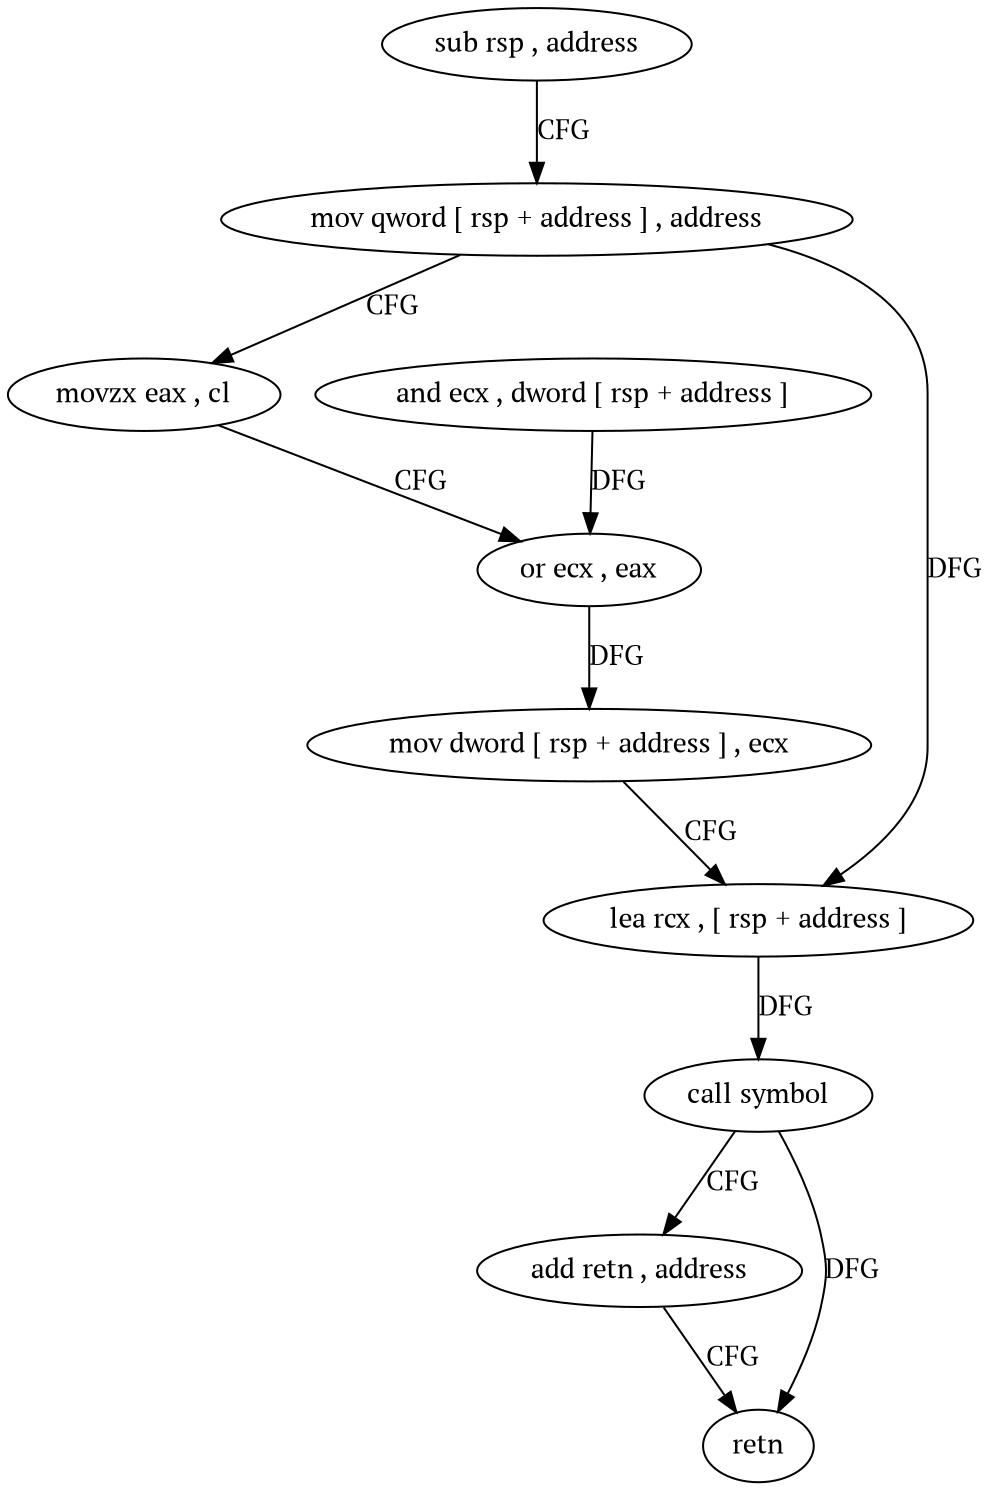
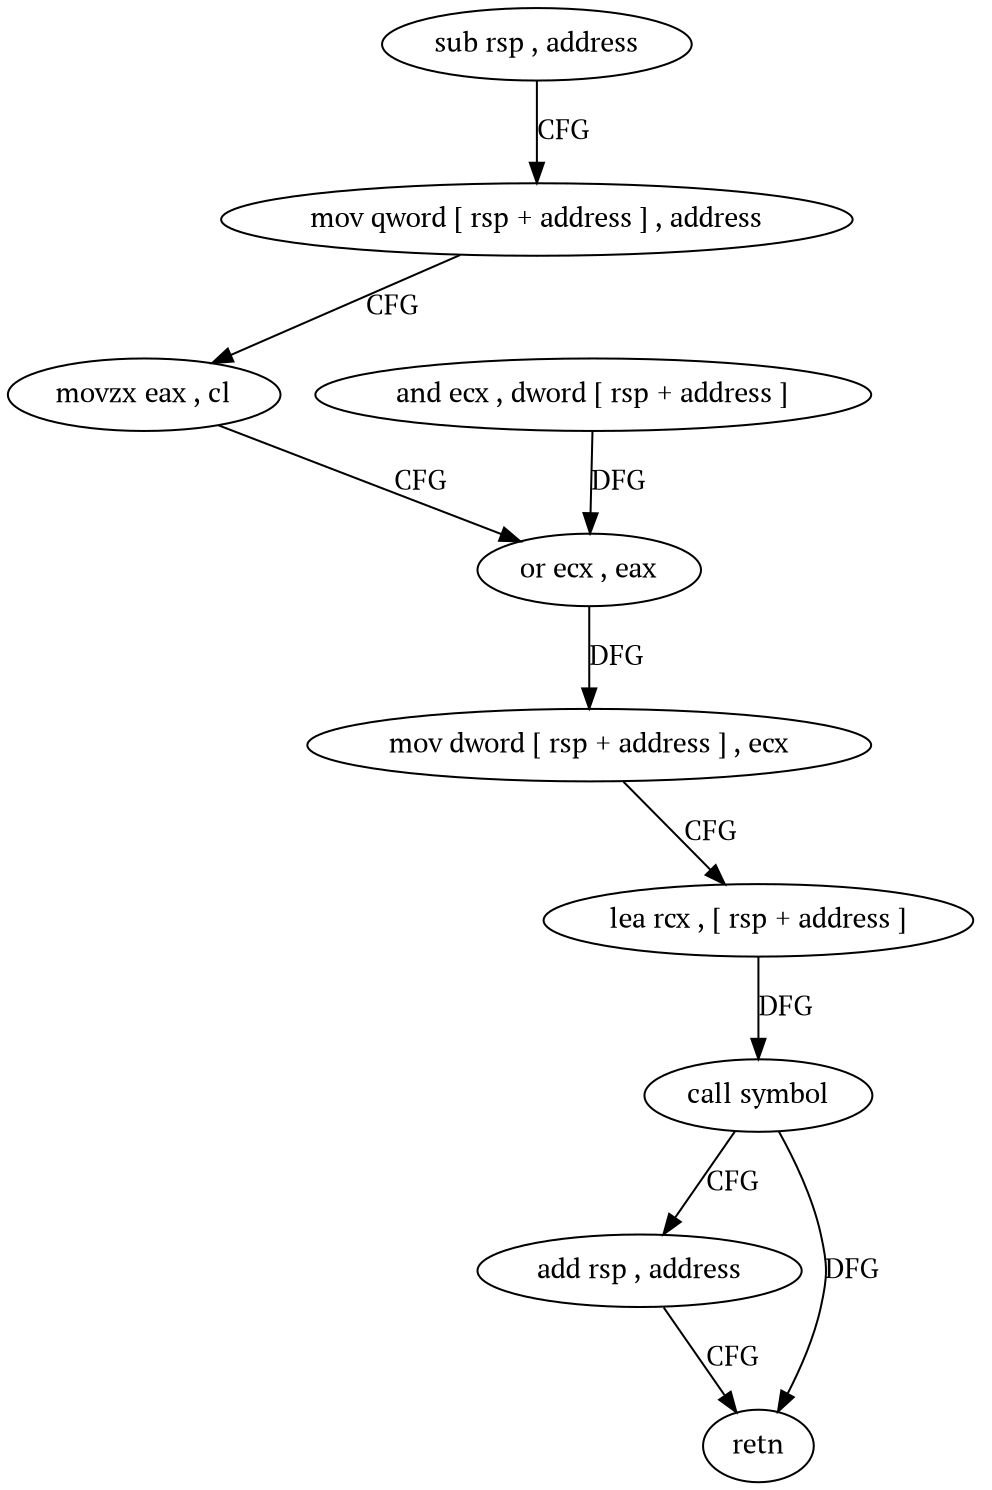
edge "mov qword [ rsp + address ] , address" -> "lea rcx , [ rsp + address ]": removed, label "DFG"
node "add retn , address": label "add retn , address" -> "add rsp , address"
